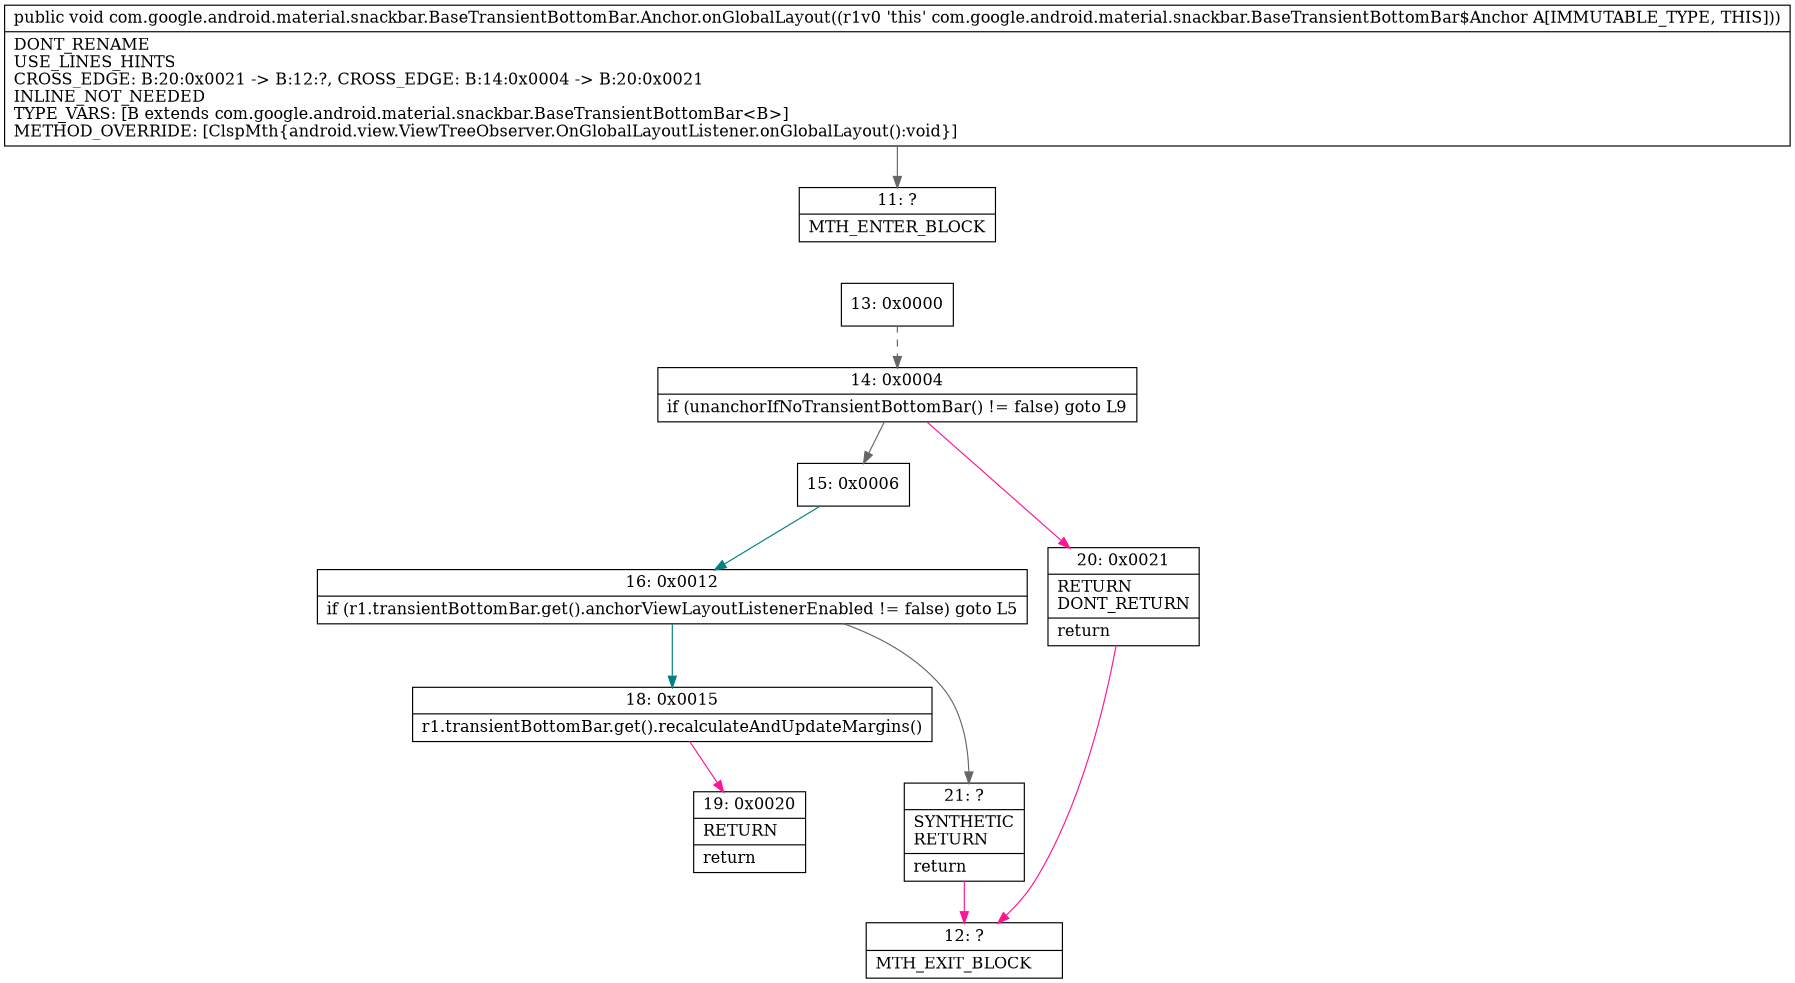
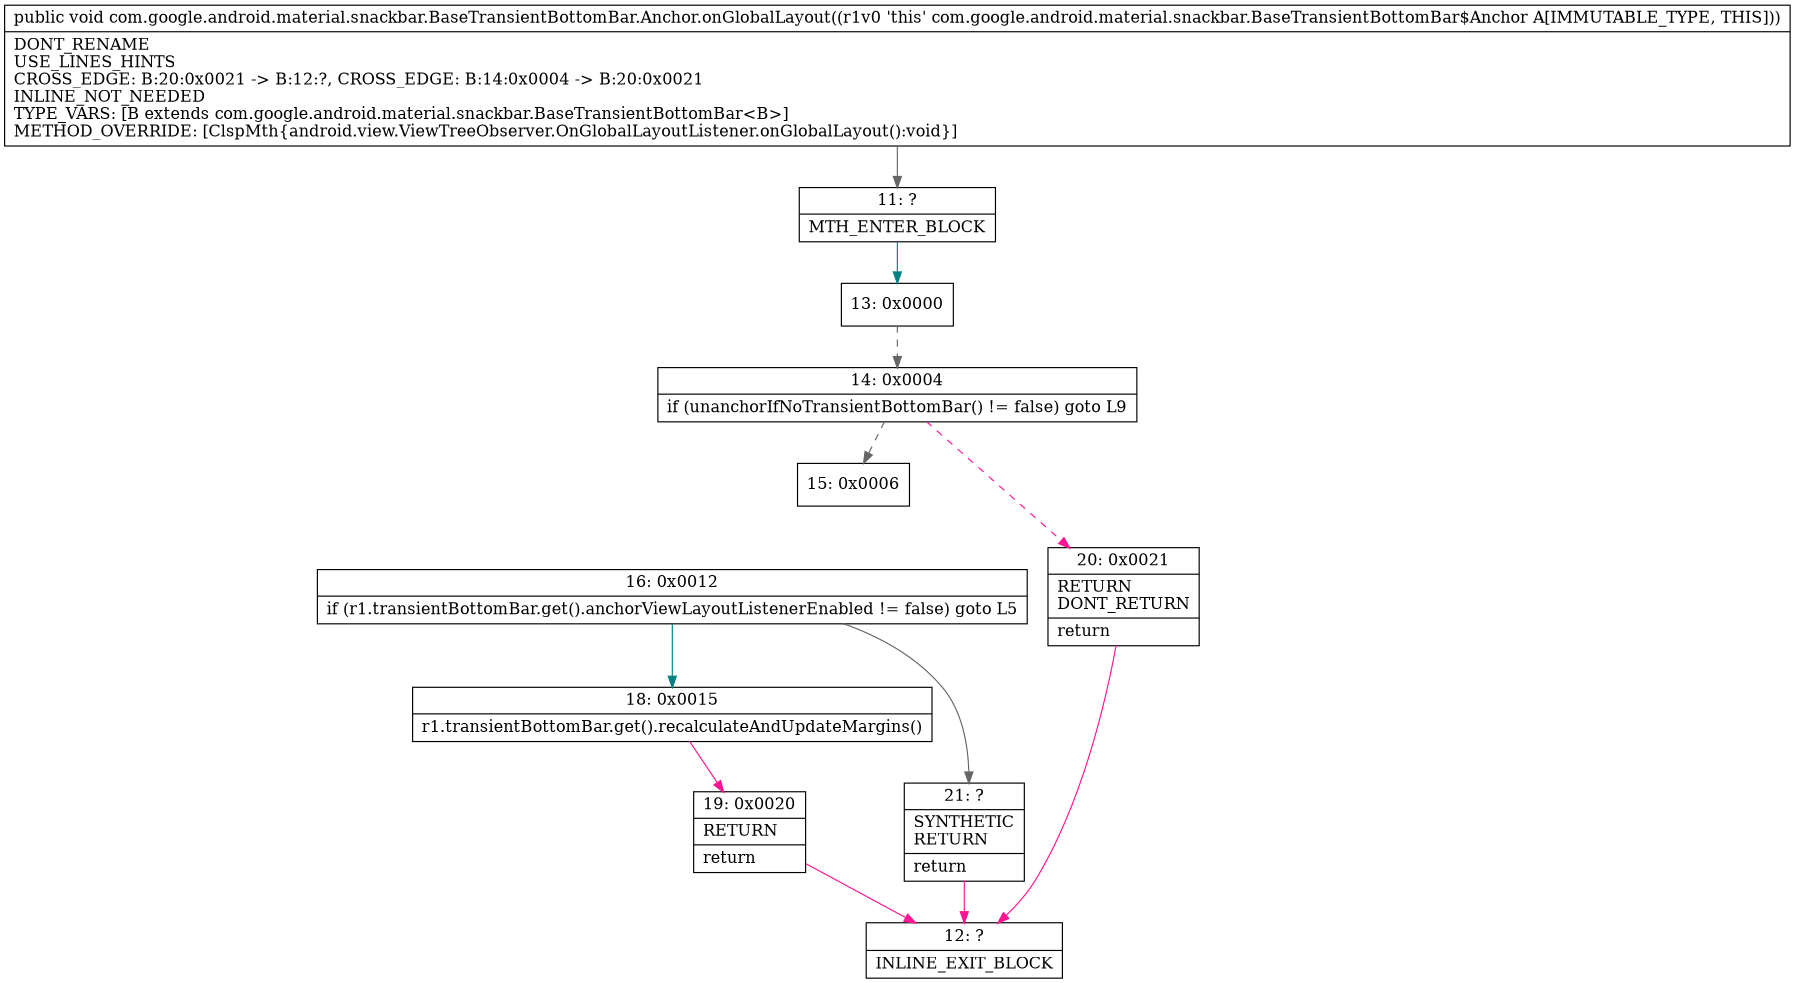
edge "11: ?" -> "13: 0x0000": added
edge "14: 0x0004" -> "15: 0x0006": style solid -> dashed
edge "14: 0x0004" -> "20: 0x0021": style solid -> dashed
edge "15: 0x0006" -> "16: 0x0012": removed
edge "19: 0x0020" -> "12: ?": added
node "12: ?": text "MTH_EXIT_BLOCK" -> "INLINE_EXIT_BLOCK"
